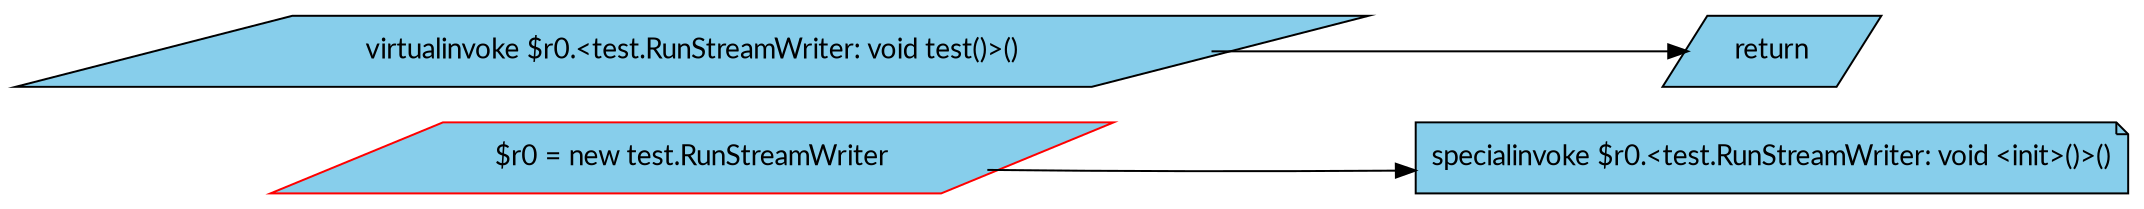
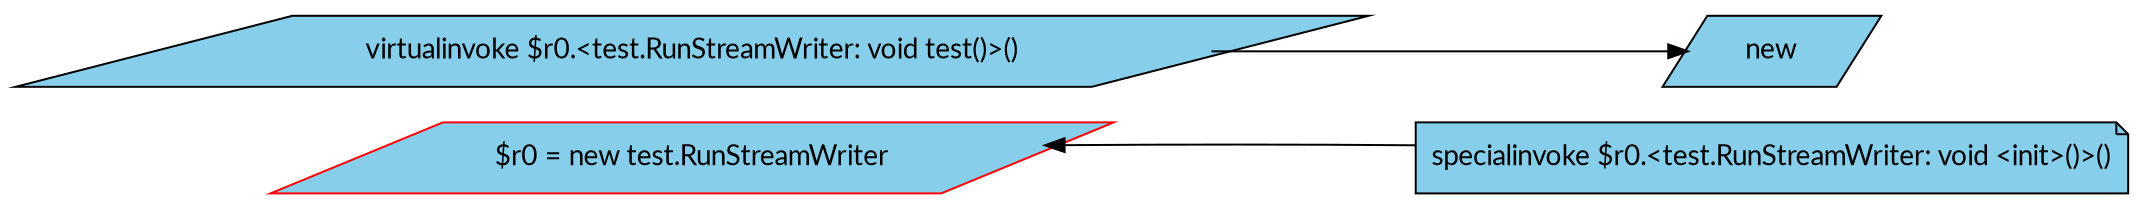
node "return": label "return" -> "new"
edge "$r0 = new test.RunStreamWriter" -> "specialinvoke $r0.<test.RunStreamWriter: void <init>()>()": reversed
